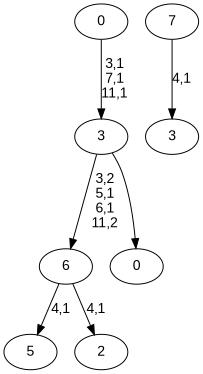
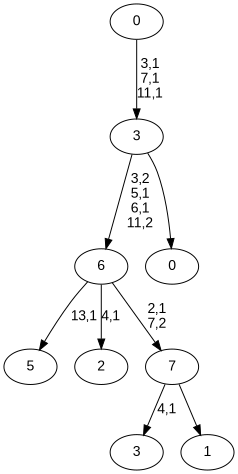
edge "6" -> "5": label "4,1" -> "13,1"
edge "6" -> "7": added, label "2,1 7,2"
node "1": added
